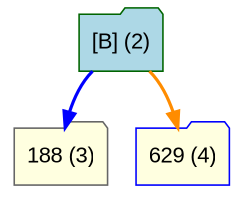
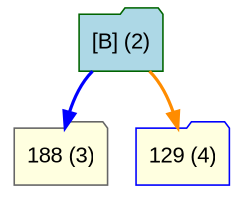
node "629 (4)": label "629 (4)" -> "129 (4)"
